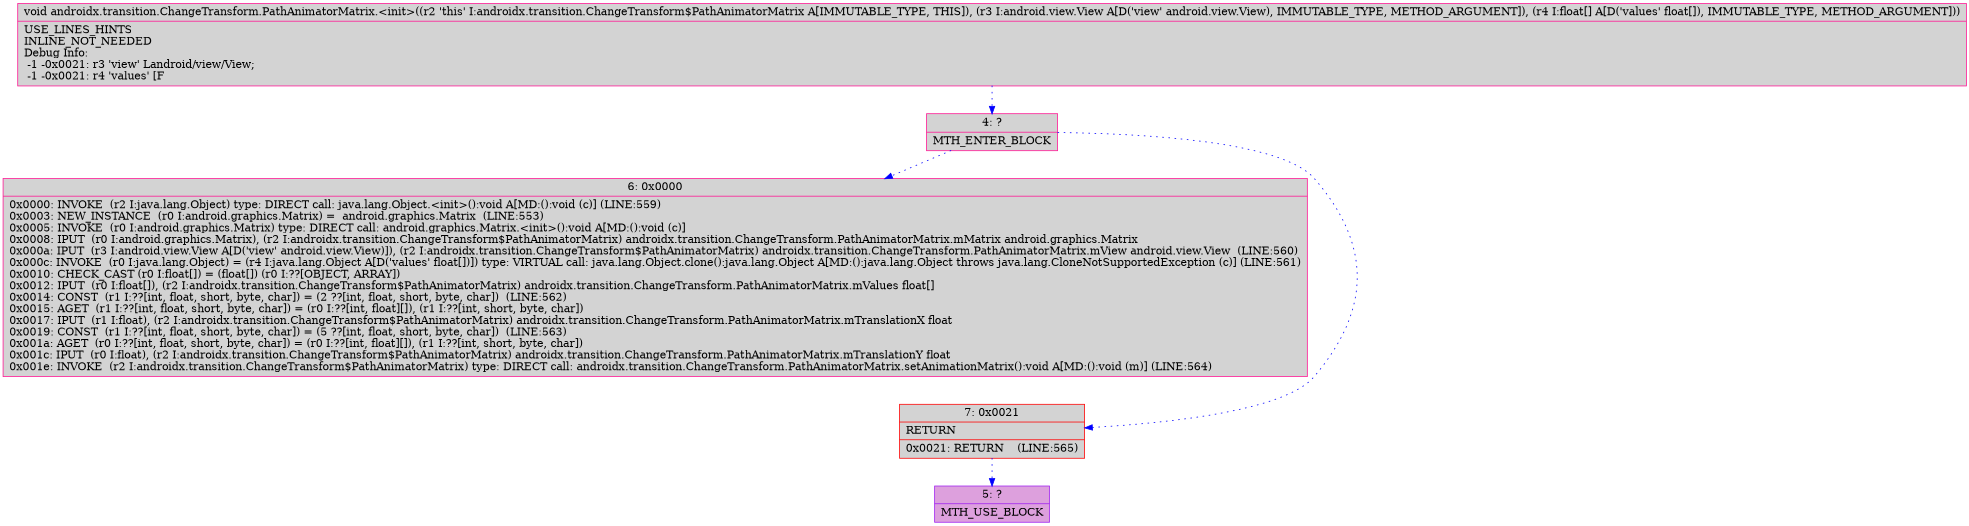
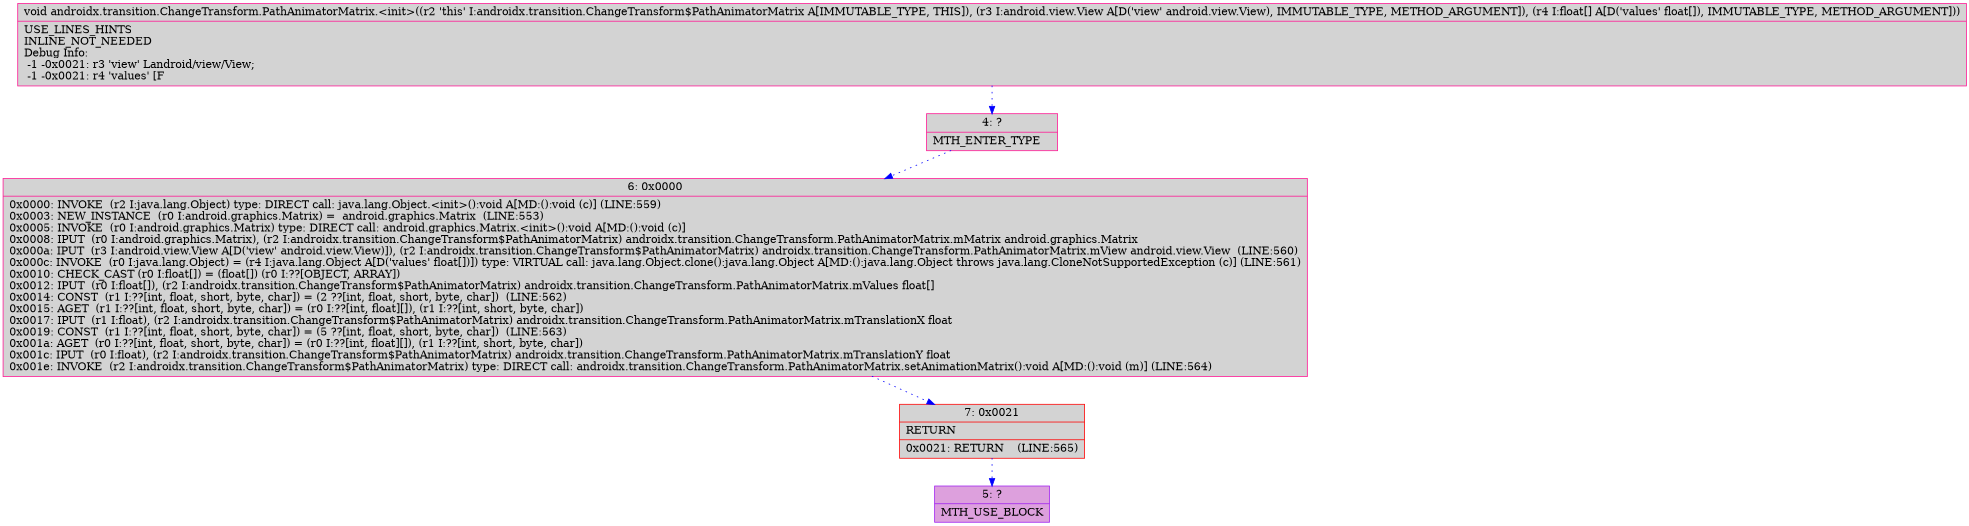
node "4: ?": text "MTH_ENTER_BLOCK" -> "MTH_ENTER_TYPE"
edge "4: ?" -> "7: 0x0021": now "6: 0x0000" -> "7: 0x0021"
